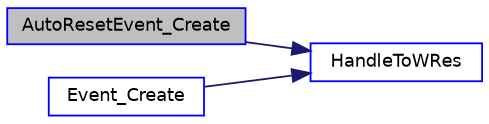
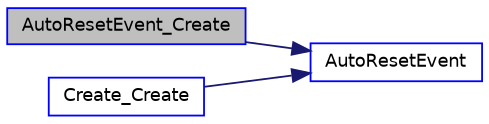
node "HandleToWRes": label "HandleToWRes" -> "AutoResetEvent"
node "Event_Create": label "Event_Create" -> "Create_Create"
